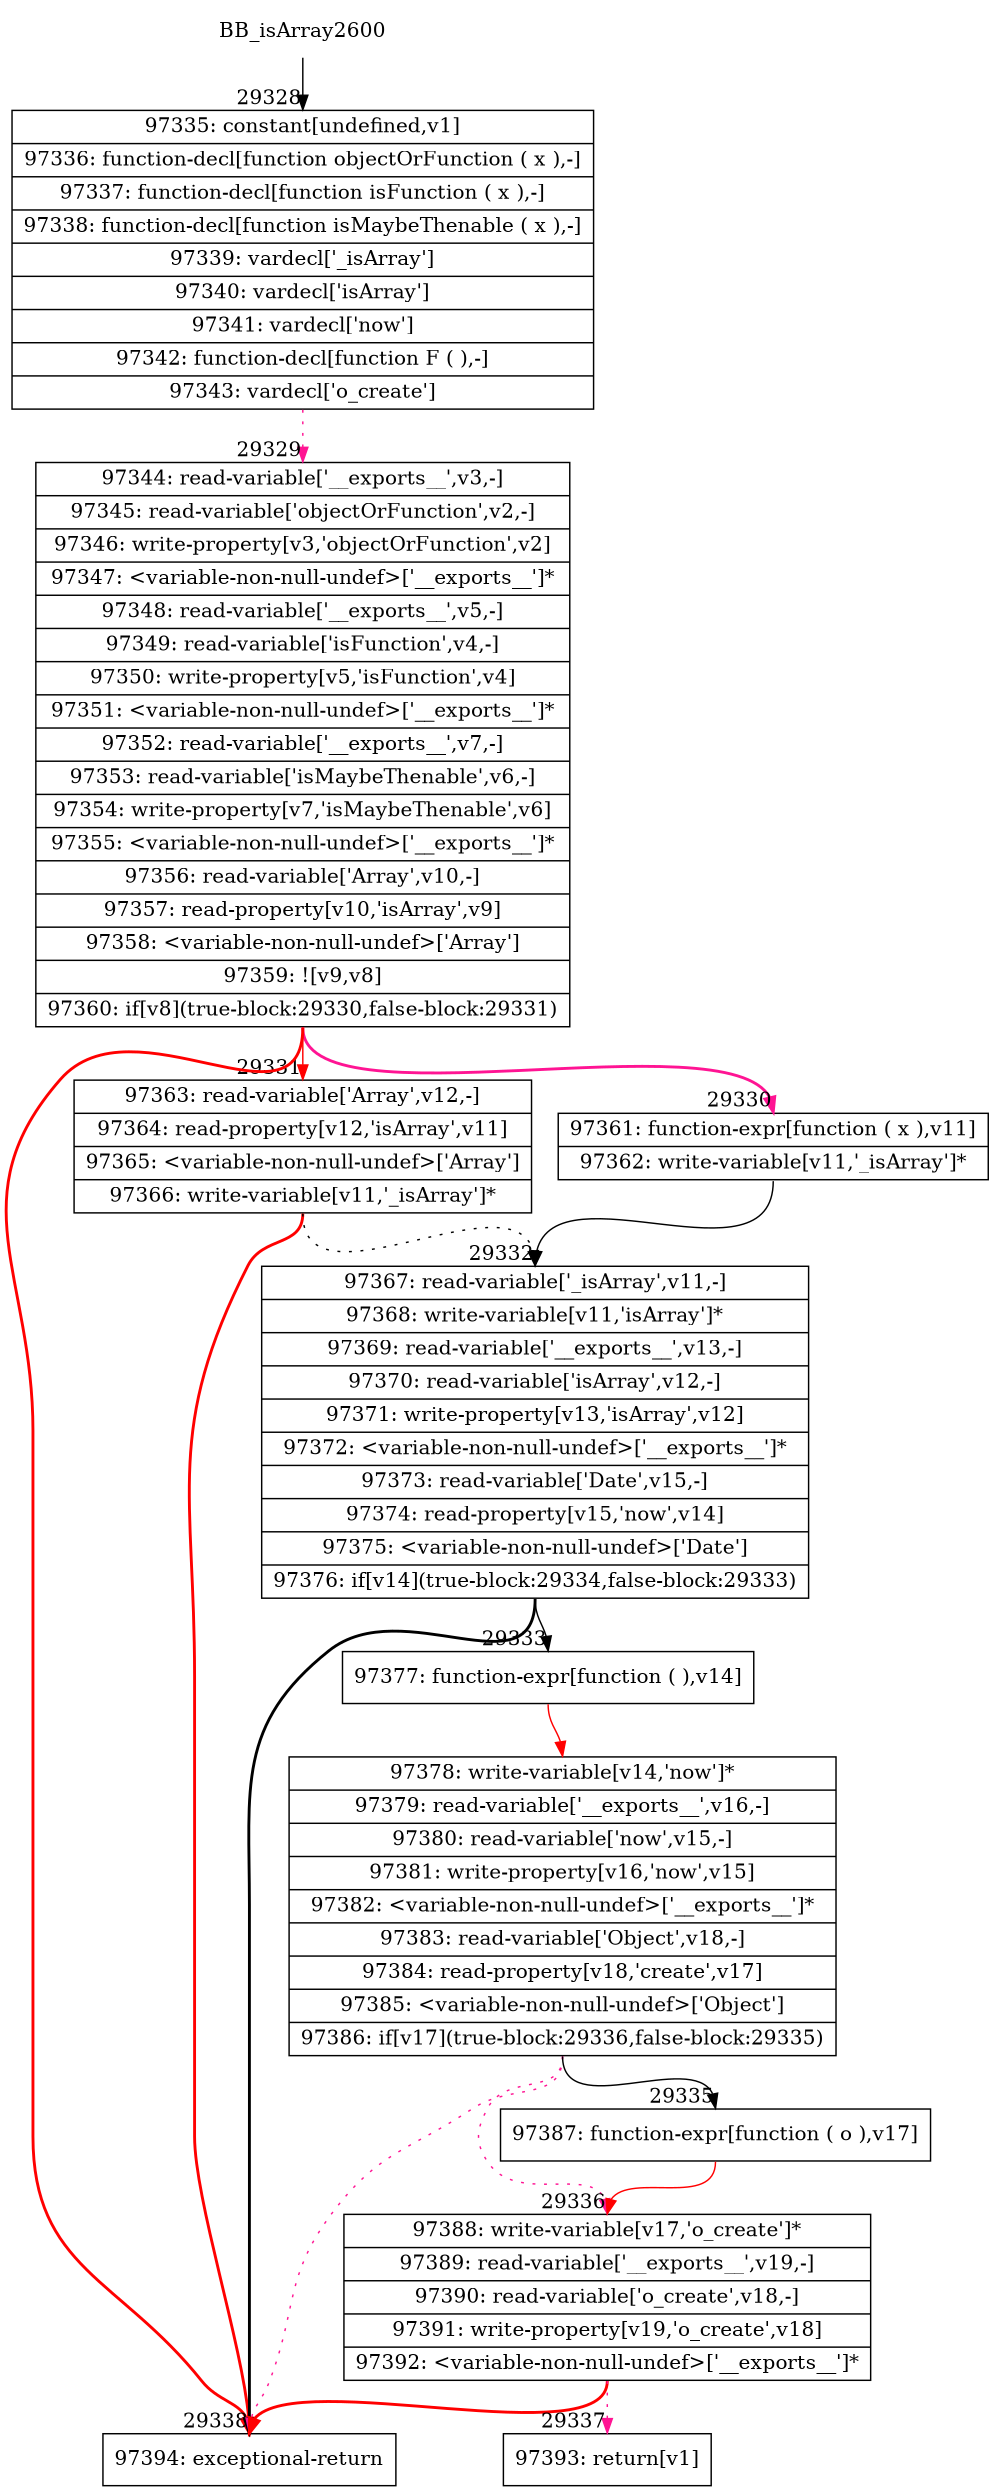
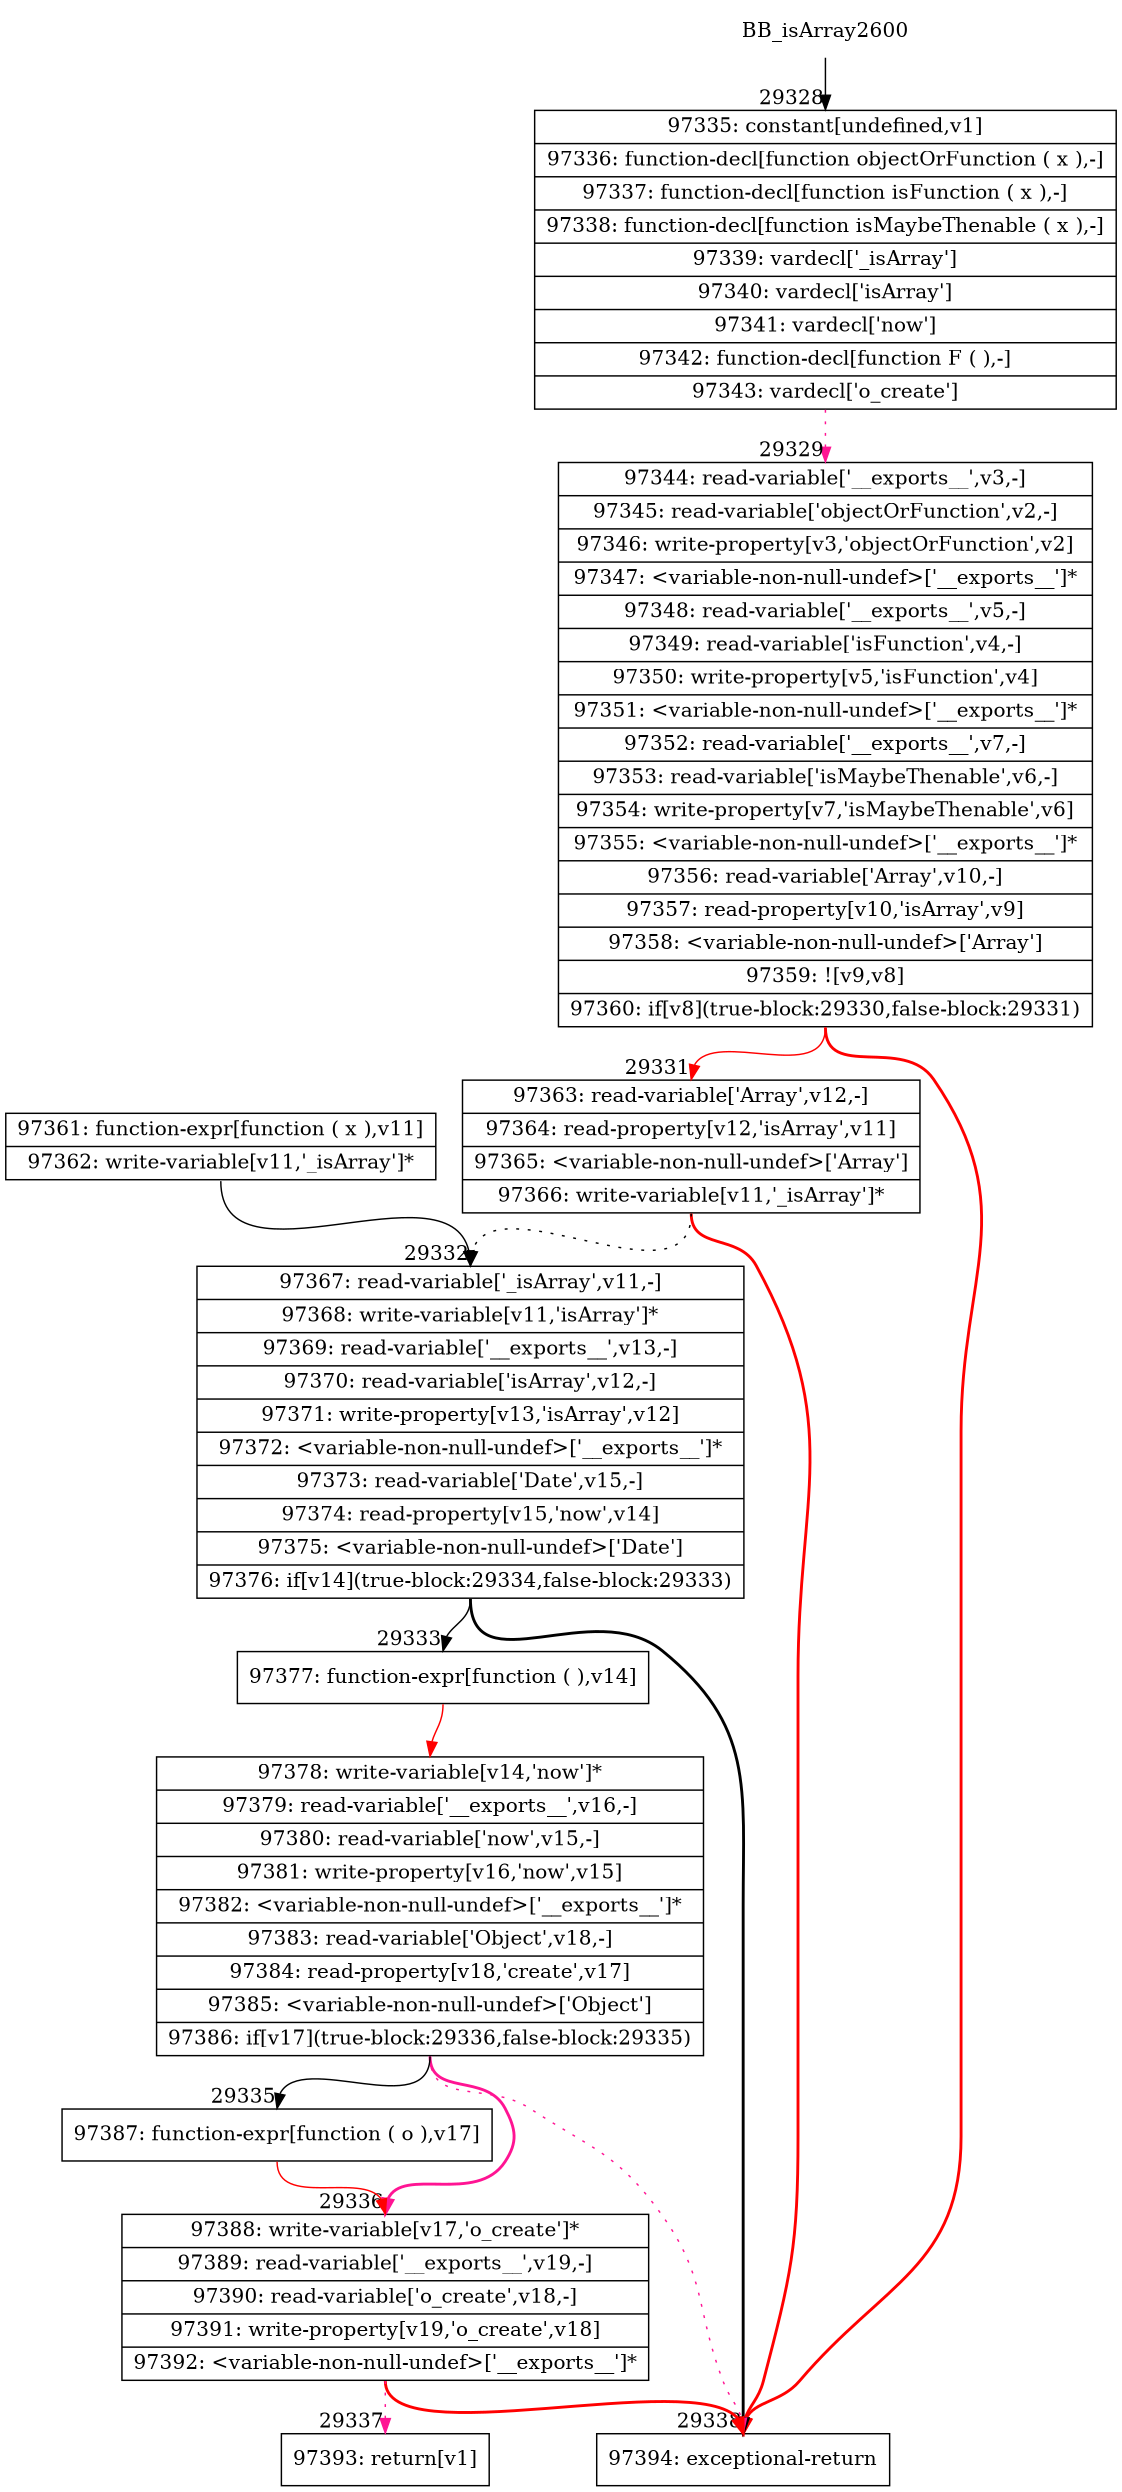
edge "97344: read-variable['__exports__',v3,-]" -> "97361: function-expr[function ( x ),v11]": removed
edge "97378: write-variable[v14,'now']*" -> "97388: write-variable[v17,'o_create']*": style dotted -> bold
